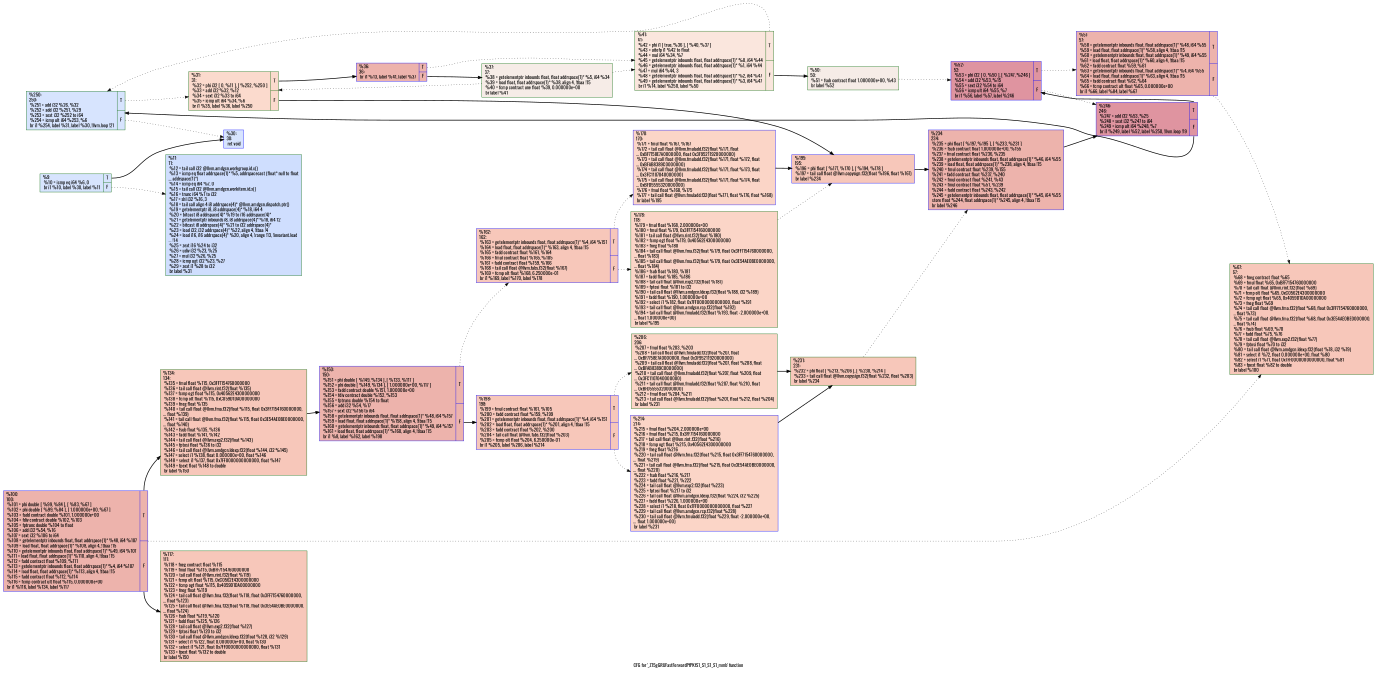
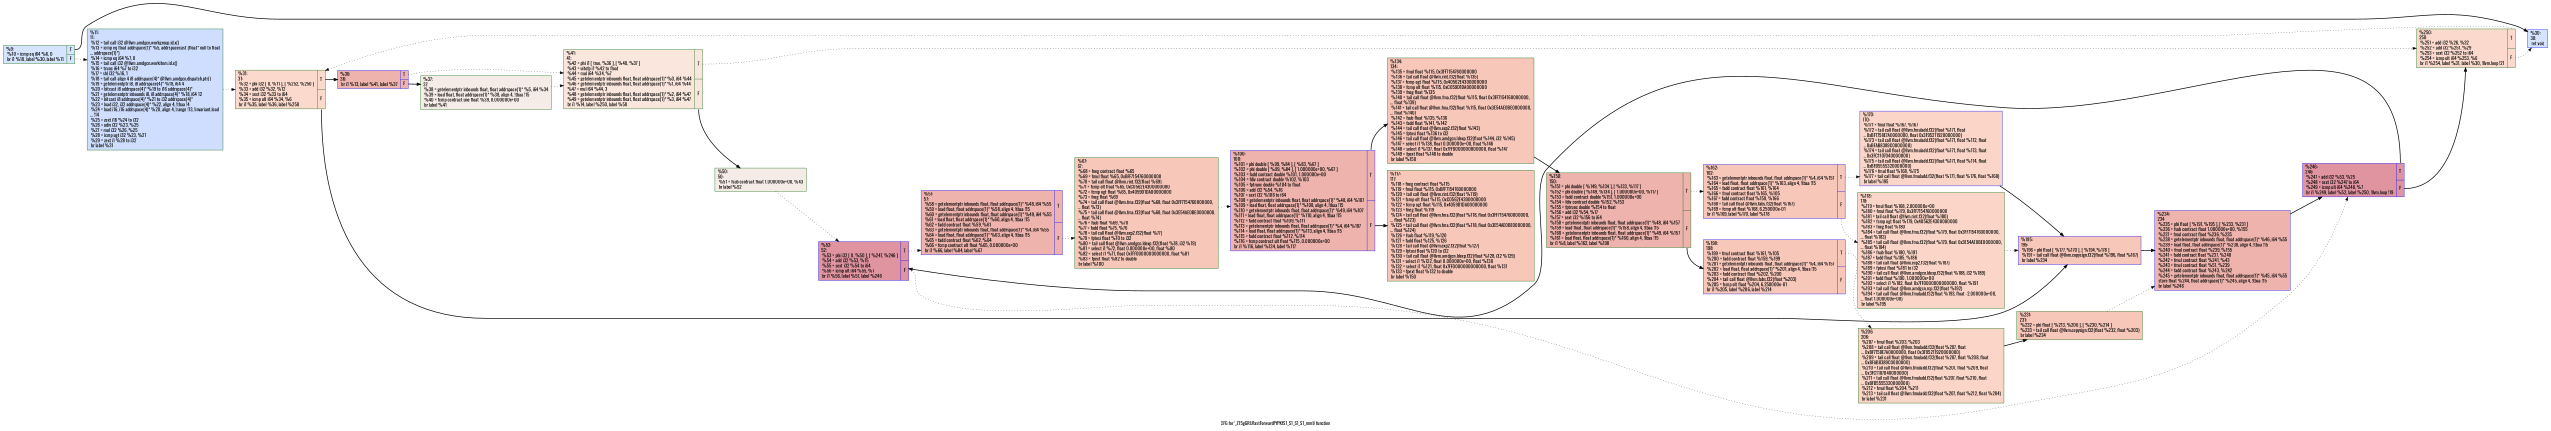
edge "%37:" -> "%31:": now "%11:" -> "%31:"
node "%250:": fillcolor #a5c3fe70 -> #f7ac8e70
node "%11:": text "%17 = shl i32 %16, 3" -> "%17 = shl i32 %16, 1"
node "%150:": color blue -> darkgreen
node "%214:": removed
edge "%100:" -> "%67:": reversed
